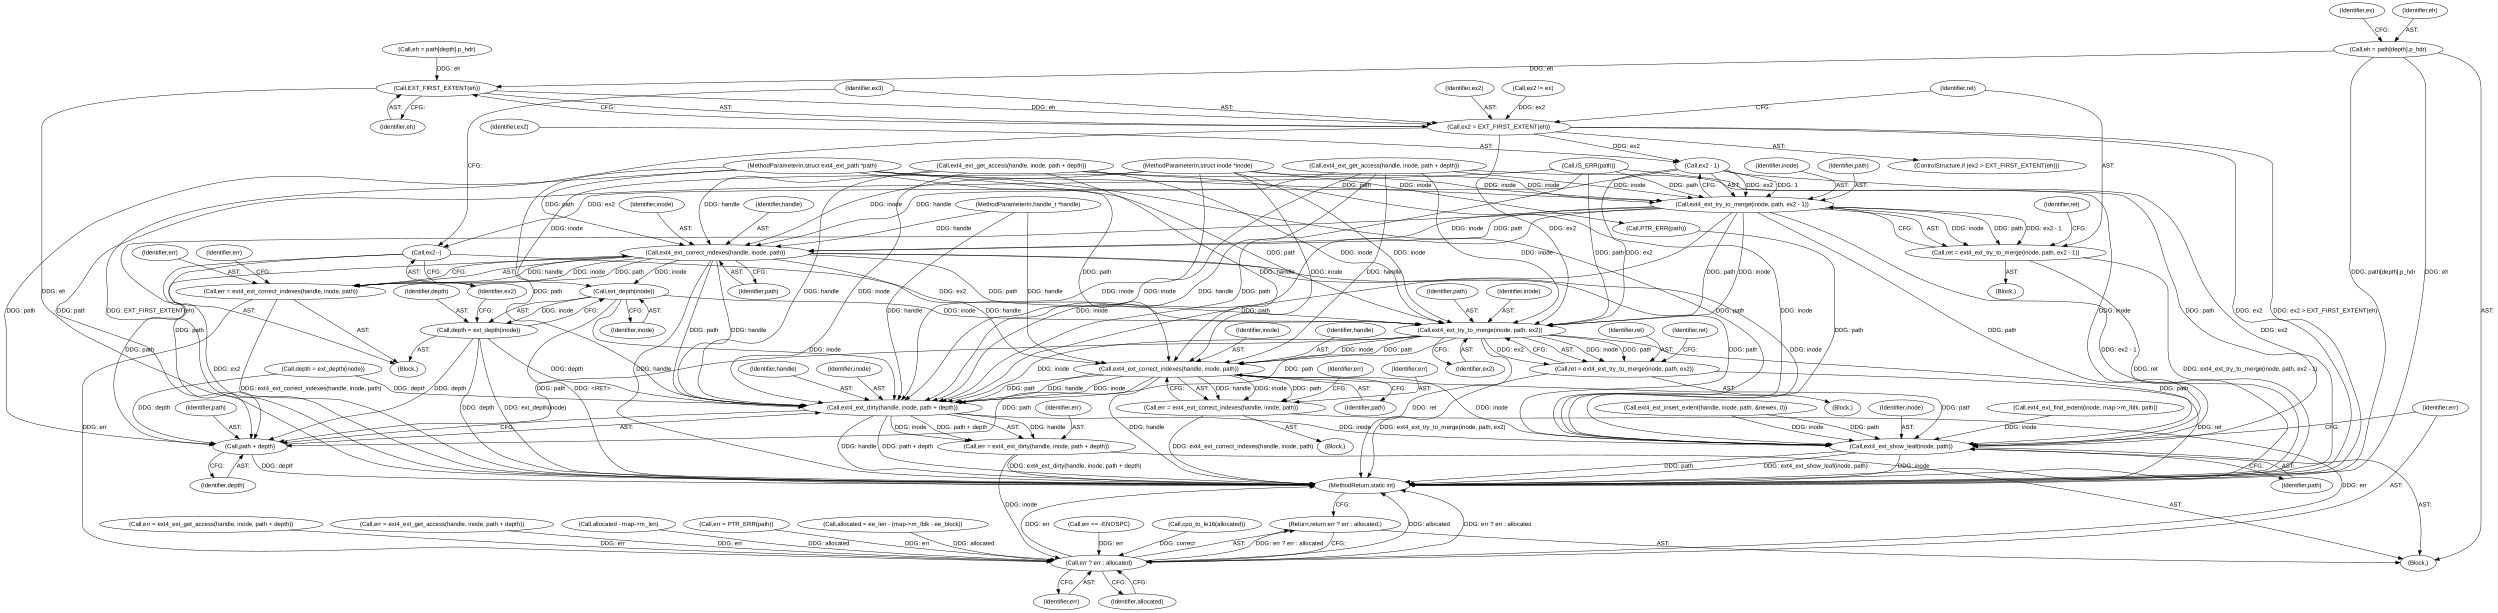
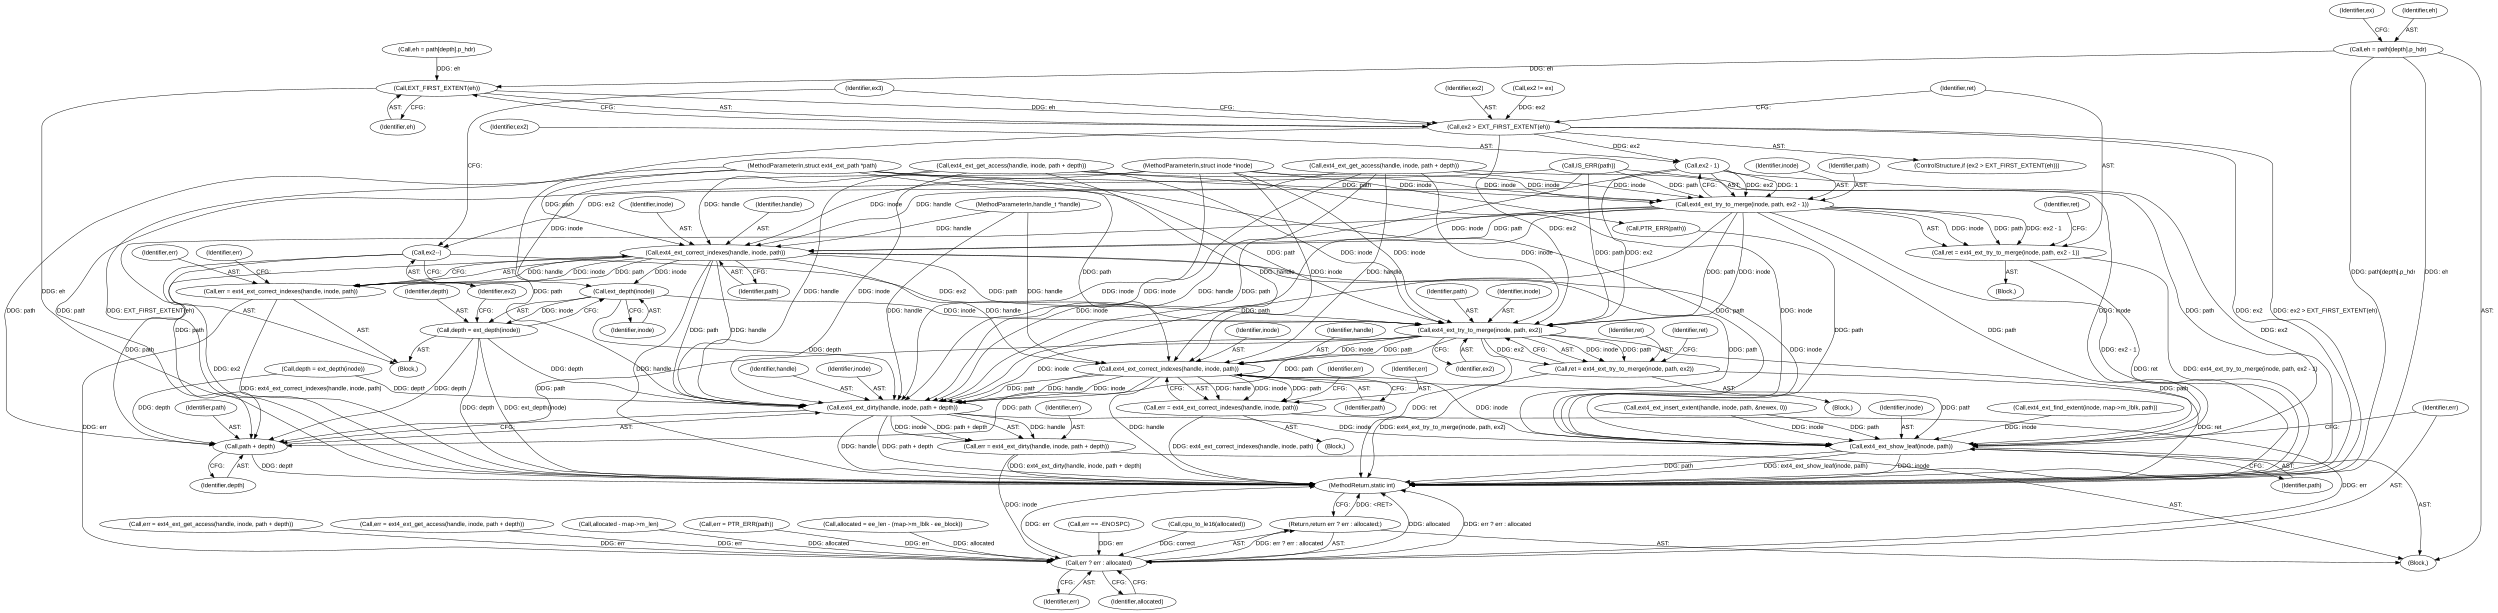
edge "(Identifier,ex3)" -> "(Call,ex2 > EXT_FIRST_EXTENT(eh))": label "AST: " -> "CFG: "
edge "(Call,ret = ext4_ext_try_to_merge(inode, path, ex2 - 1))" -> "(Call,ext4_ext_try_to_merge(inode, path, ex2 - 1))": removed, label "CFG:"
edge "(Call,ext_depth(inode))" -> "(Call,ext4_ext_dirty(handle, inode, path + depth))": label "DDG: inode" -> "DDG: depth"
edge "(Call,ext_depth(inode))" -> "(MethodReturn,static int)": now "(Return,return err ? err : allocated;)" -> "(MethodReturn,static int)"
edge "(Return,return err ? err : allocated;)" -> "(Call,err ? err : allocated)": label "CFG: " -> "AST: "
